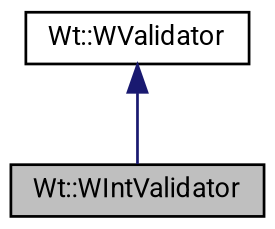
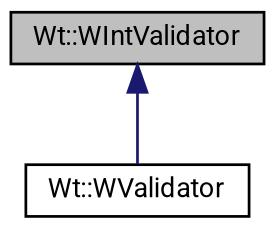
edge "Wt::WIntValidator" -> "Wt::WValidator": reversed
